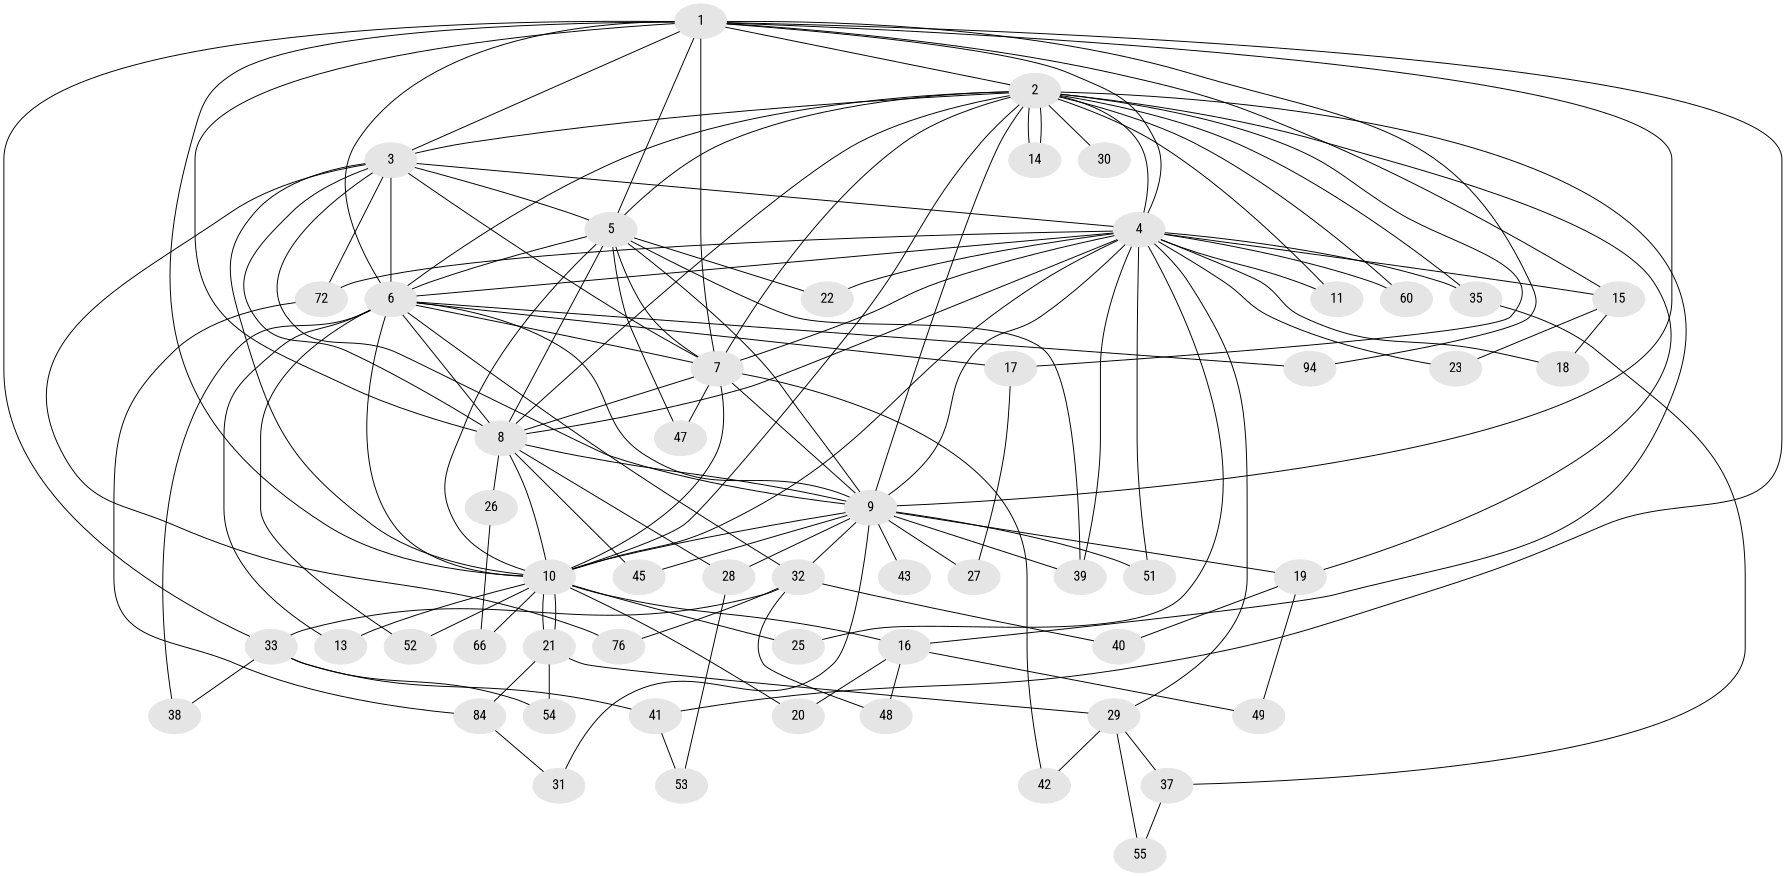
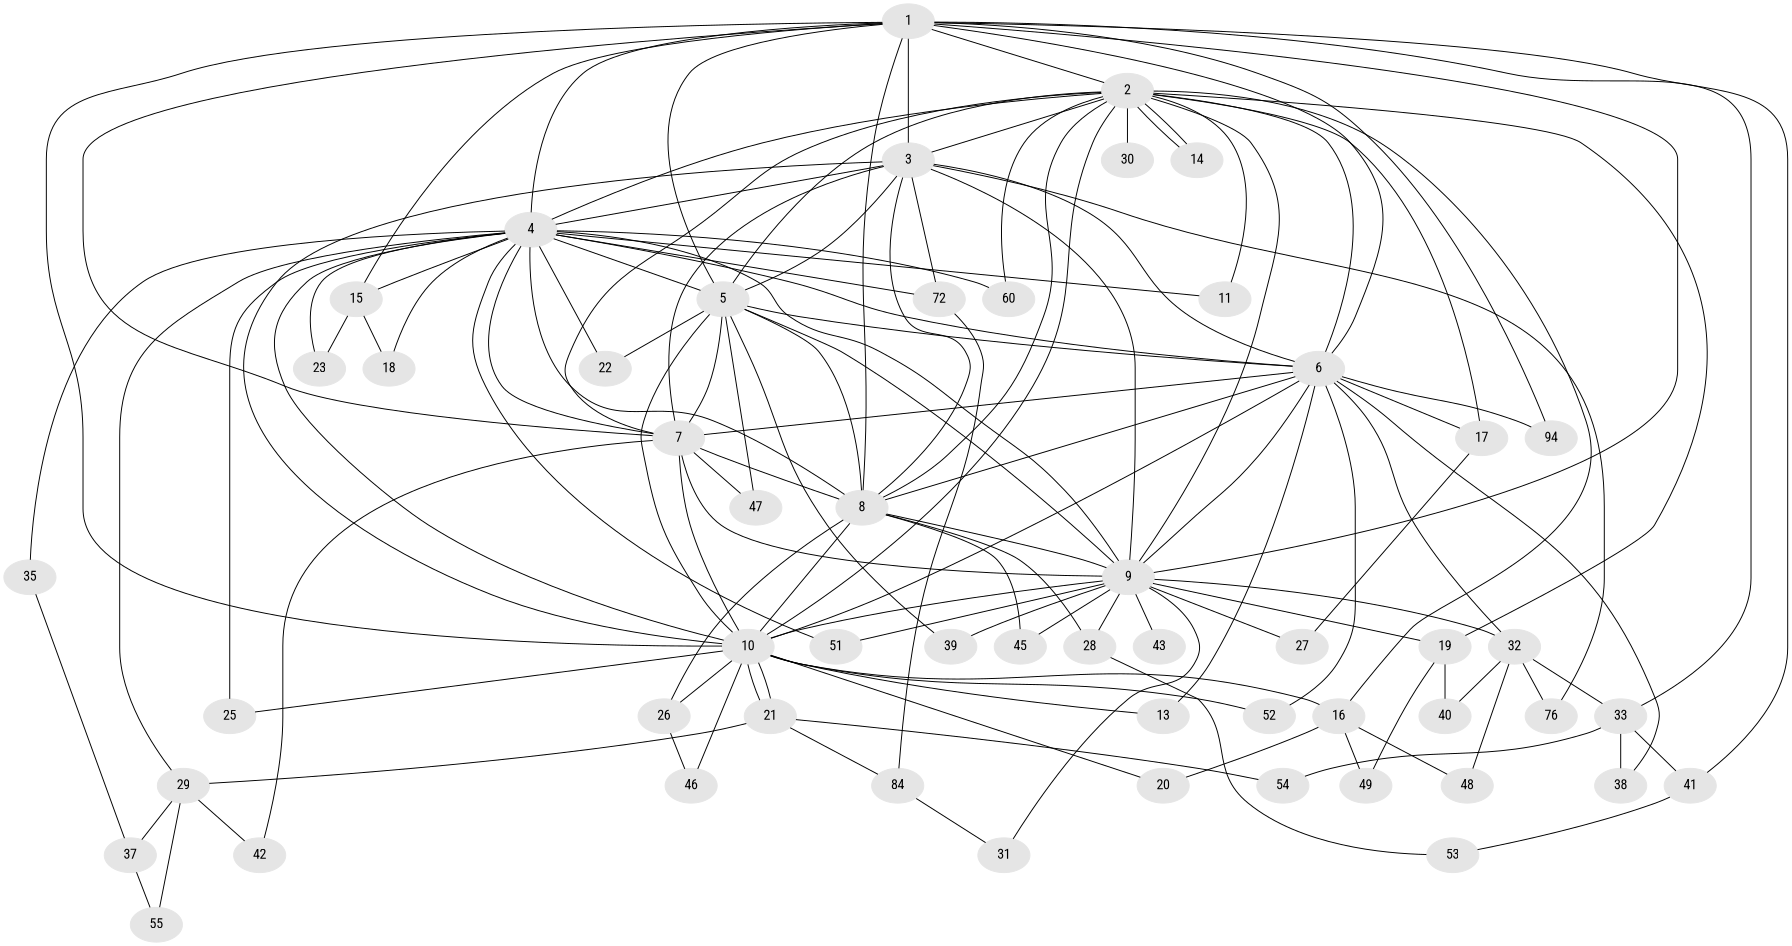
edge "2" -- "35": removed
edge "4" -- "39": now "4" -- "5"
node "66": label "66" -> "46"
edge "10" -- "26": added
